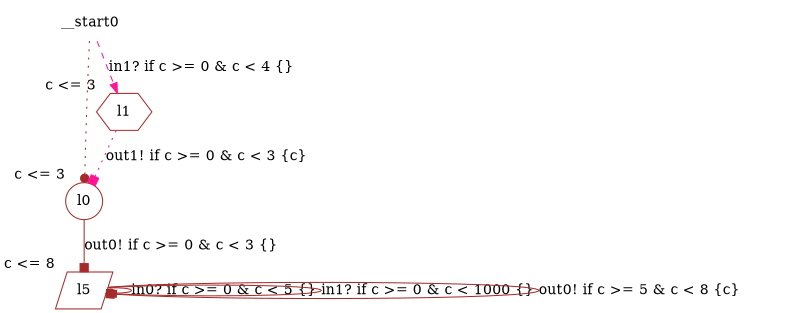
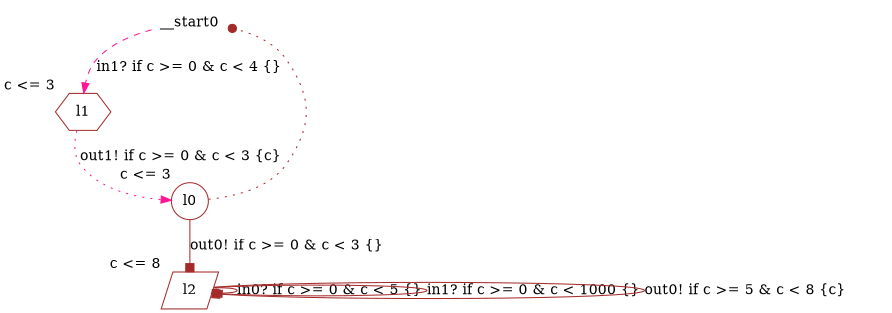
edge "__start0" -> "l0 c <= 3": reversed
edge "l1 c <= 3" -> "l0 c <= 3": arrowhead box -> normal
node "l5 c <= 8": label "l5 c <= 8" -> "l2 c <= 8"
